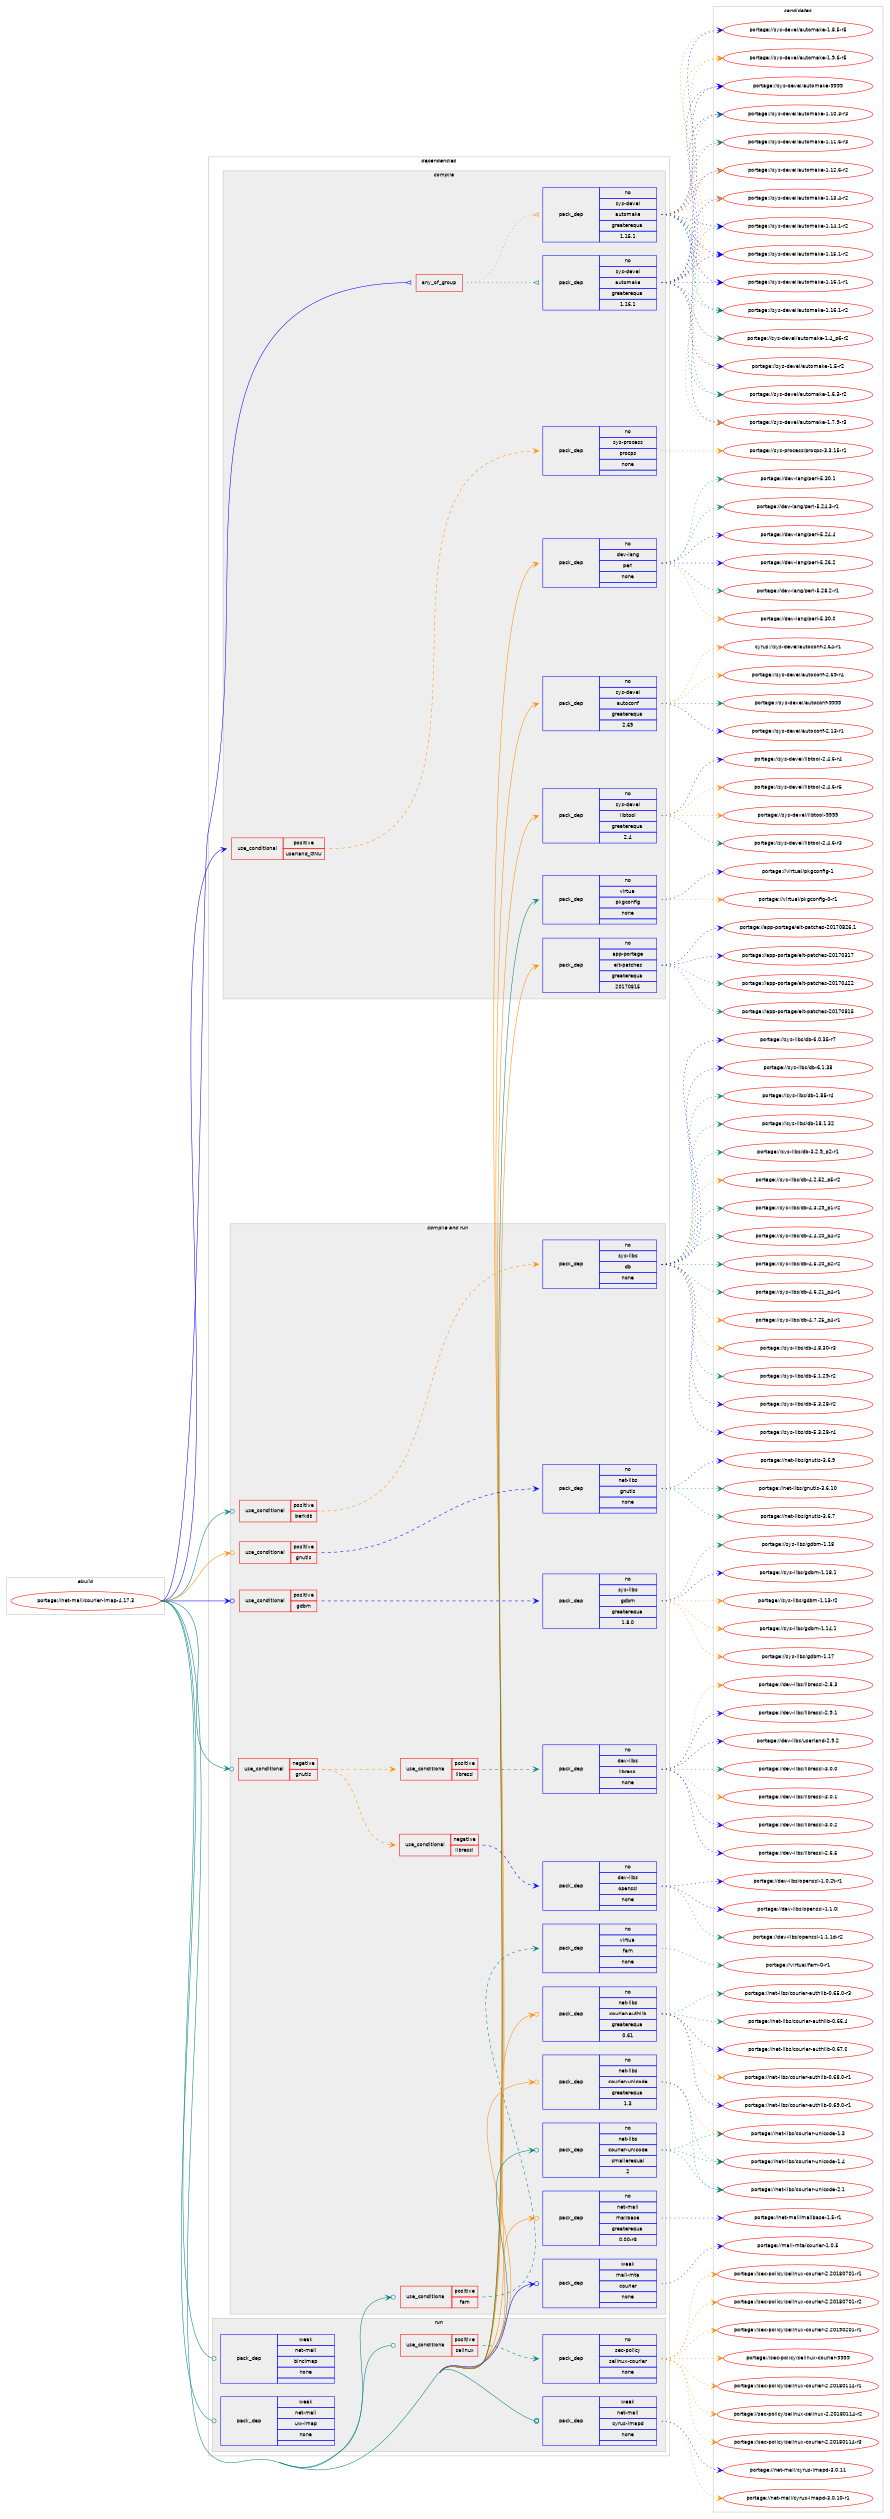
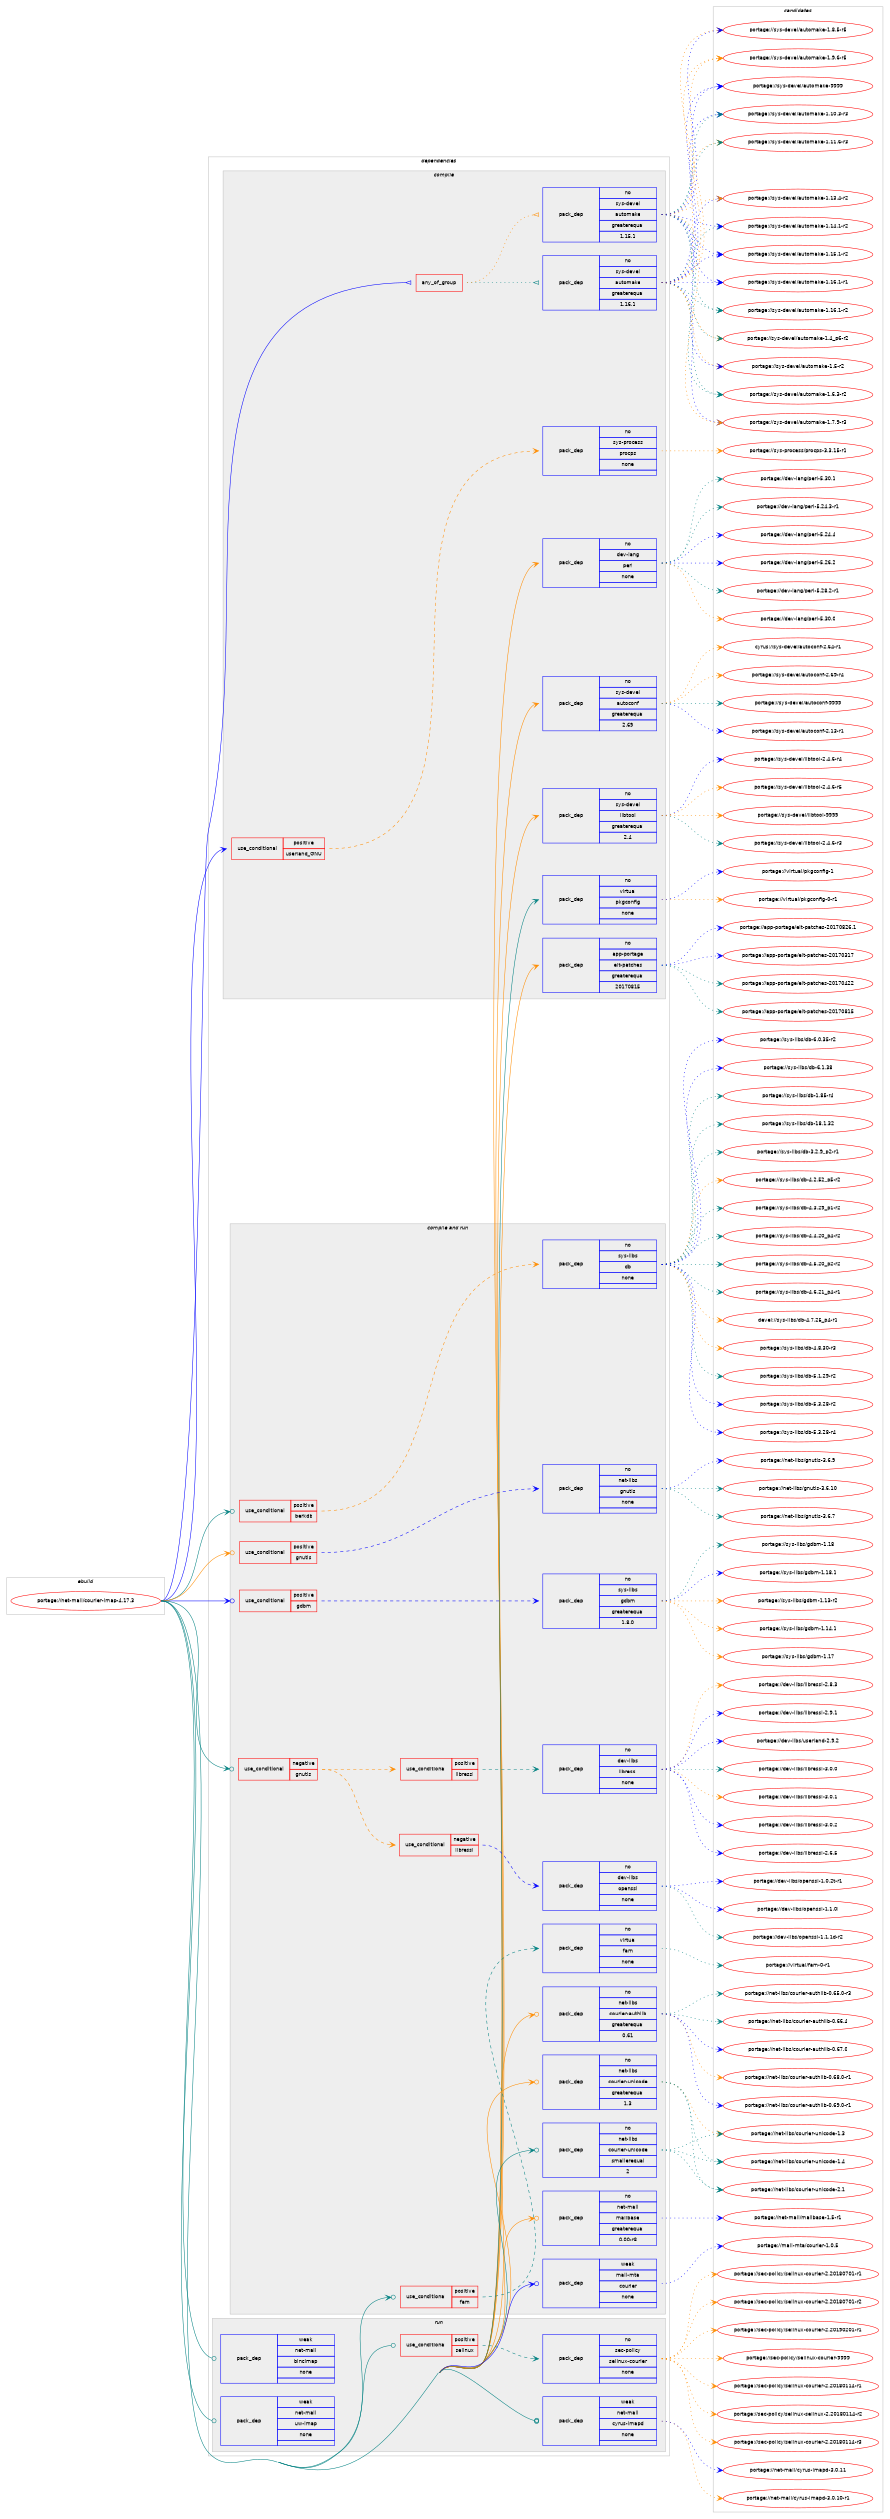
node "portage://sys-devel/automake-1.12.6-r2": removed
node "portage://sys-libs/db-6.0.35-r7": label "portage://sys-libs/db-6.0.35-r7" -> "portage://sys-libs/db-6.0.35-r2"
node "portage://sys-libs/db-4.7.25_p4-r1": label "portage://sys-libs/db-4.7.25_p4-r1" -> "devel://sys-libs/db-4.7.25_p4-r1"
